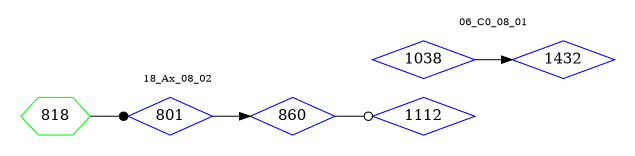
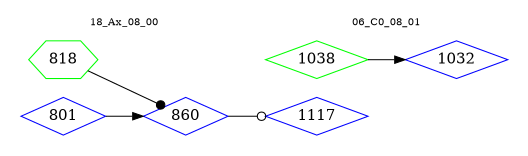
node "1038": color blue -> green
node "1432": label "1432" -> "1032"
cluster "18_Ax_08_02": label "18_Ax_08_02" -> "18_Ax_08_00"
edge "818" -> "801": now "818" -> "860"
node "1112": label "1112" -> "1117"
